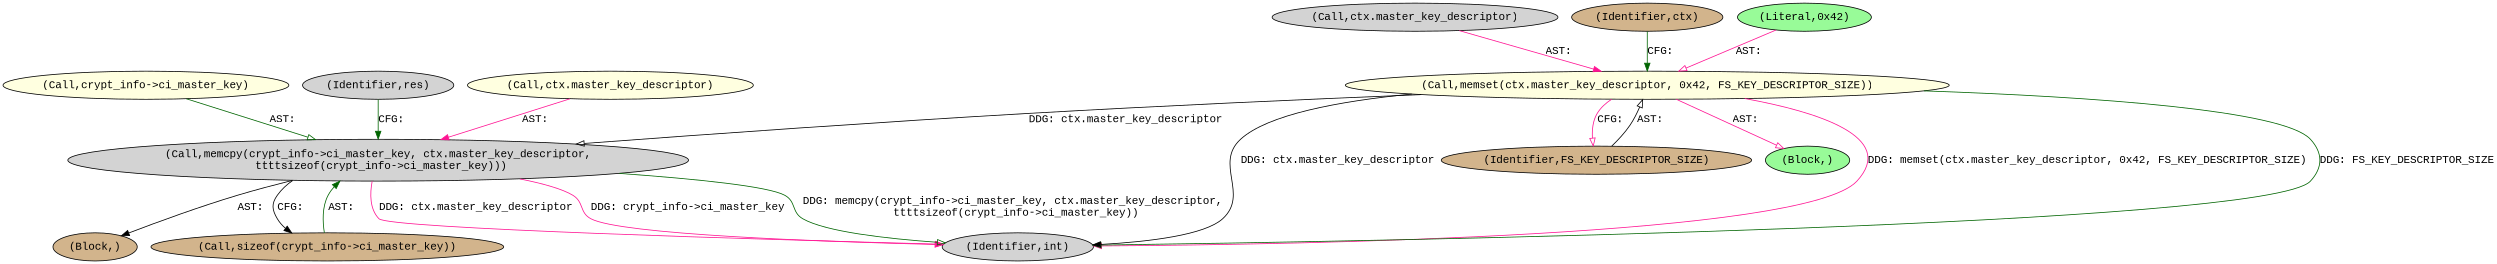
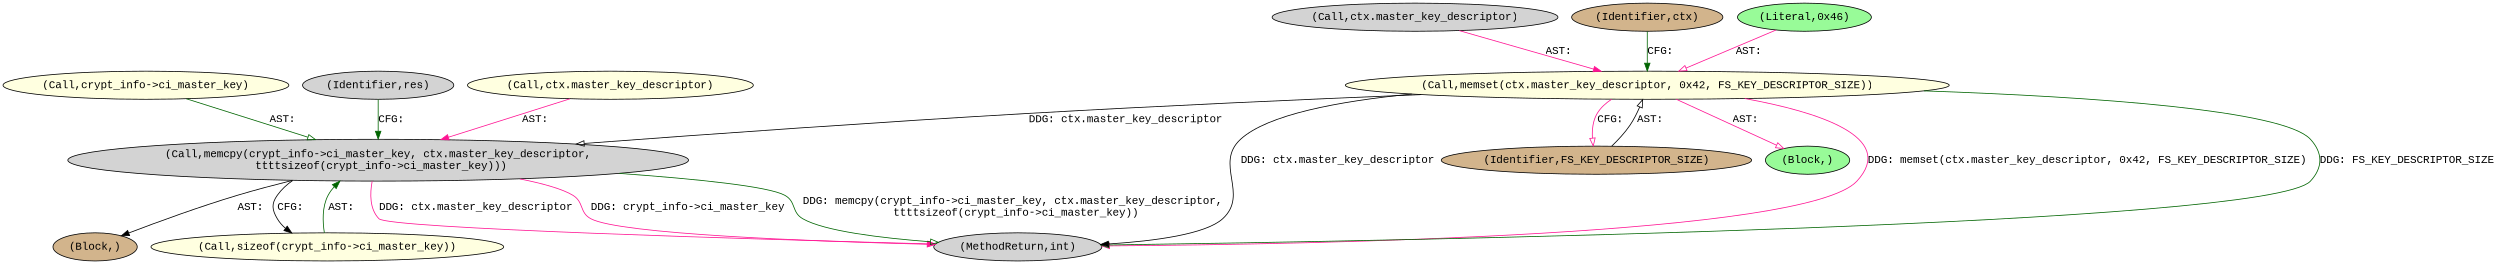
node "(Literal,0x42)": label "(Literal,0x42)" -> "(Literal,0x46)"
node "(Call,sizeof(crypt_info->ci_master_key))": fillcolor tan -> lightyellow
node "(Identifier,int)": label "(Identifier,int)" -> "(MethodReturn,int)"
